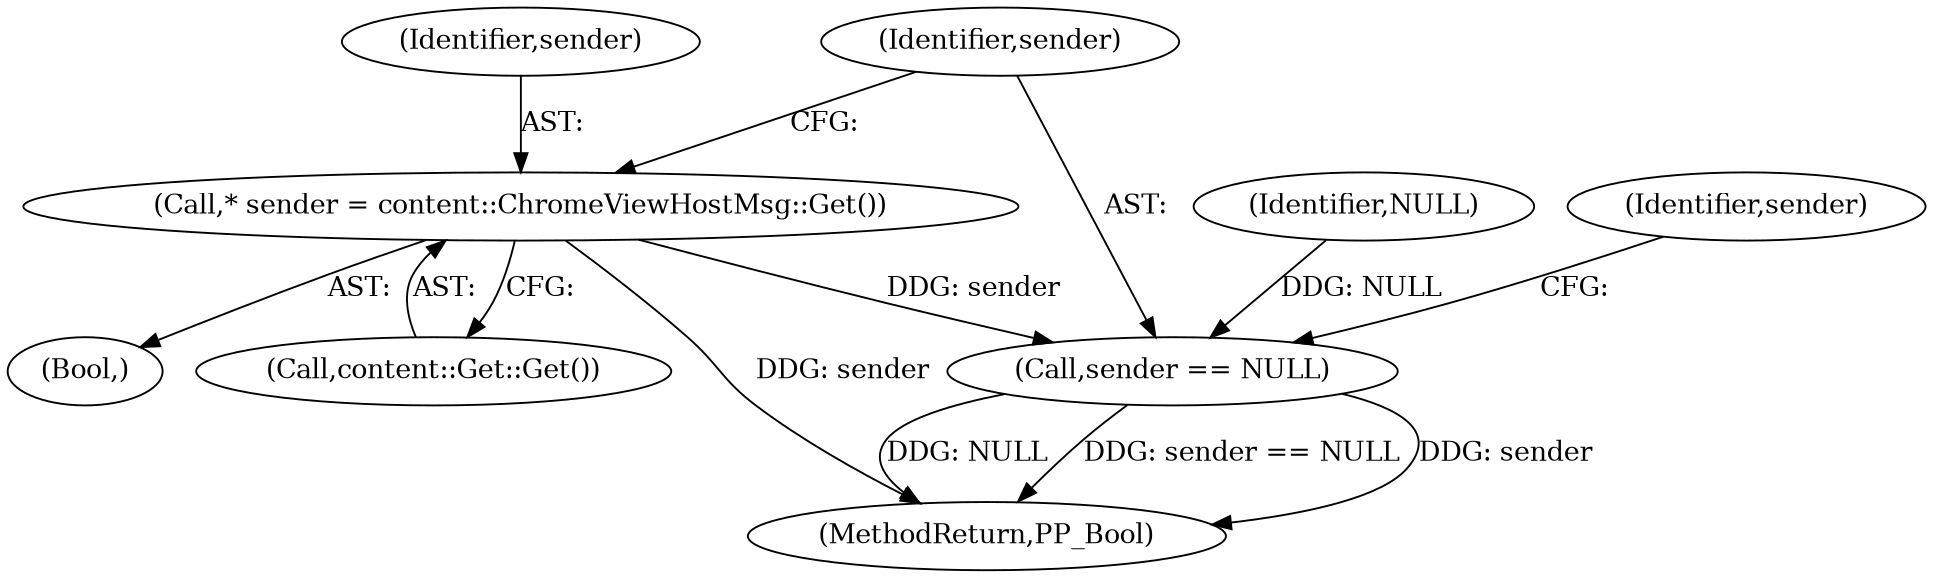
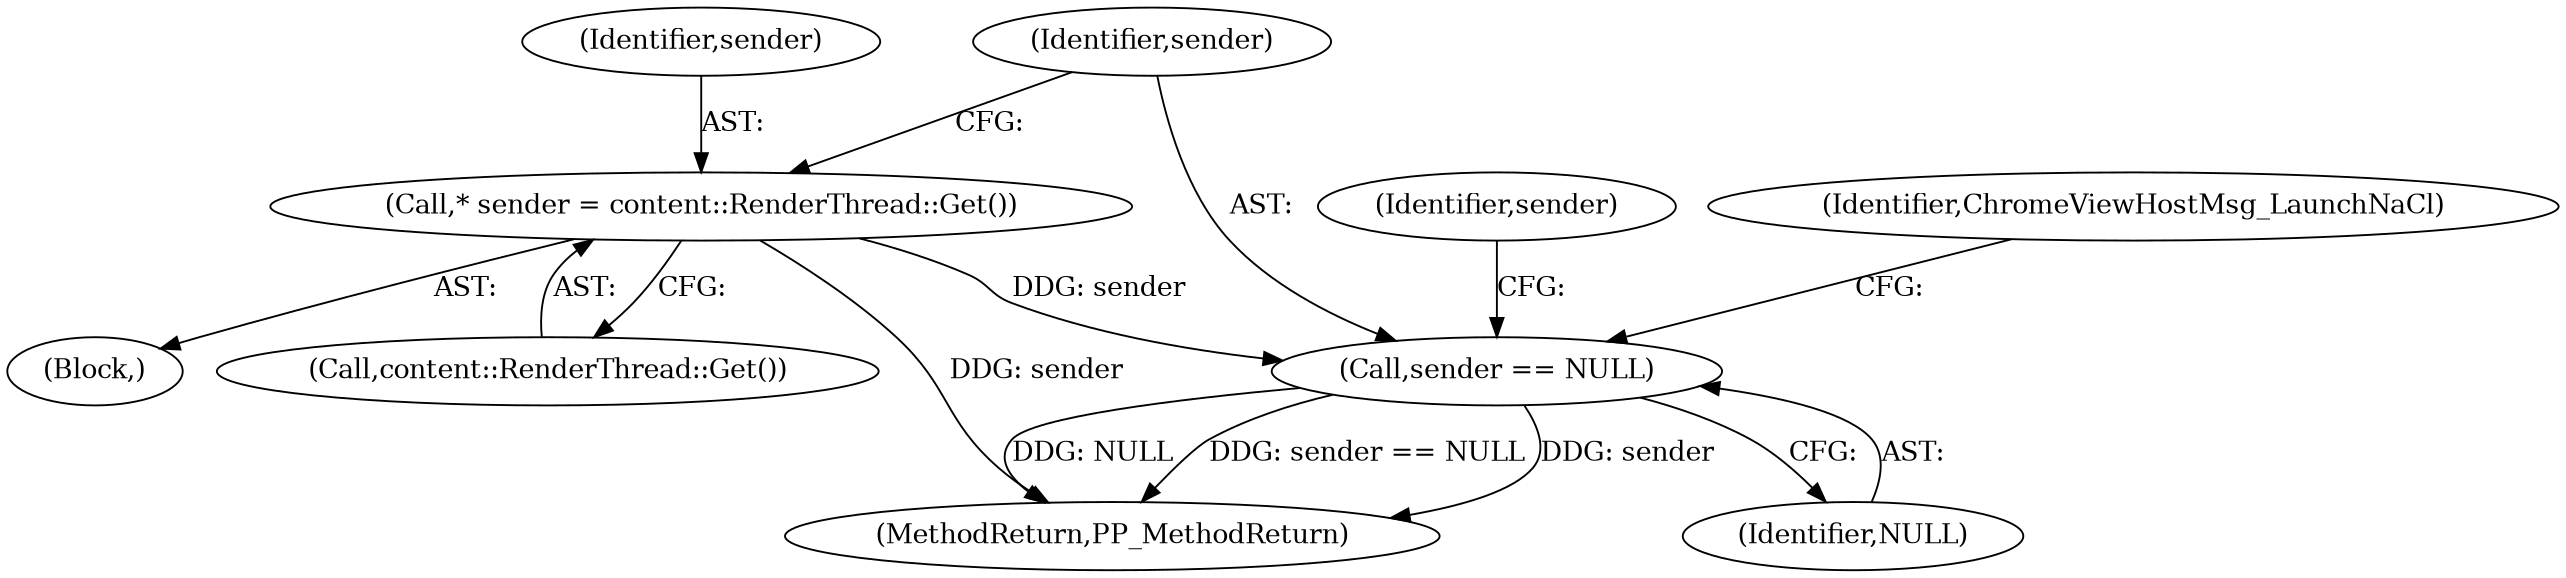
node "(Call,* sender = content::ChromeViewHostMsg::Get())": label "(Call,* sender = content::ChromeViewHostMsg::Get())" -> "(Call,* sender = content::RenderThread::Get())"
node "(Identifier,ChromeViewHostMsg_LaunchNaCl)": added
edge "(Identifier,NULL)" -> "(Call,sender == NULL)": label "DDG: NULL" -> "AST: "
node "(Bool,)": label "(Bool,)" -> "(Block,)"
node "(Call,content::Get::Get())": label "(Call,content::Get::Get())" -> "(Call,content::RenderThread::Get())"
edge "(Call,sender == NULL)" -> "(Identifier,NULL)": added, label "CFG:"
node "(MethodReturn,PP_Bool)": label "(MethodReturn,PP_Bool)" -> "(MethodReturn,PP_MethodReturn)"
